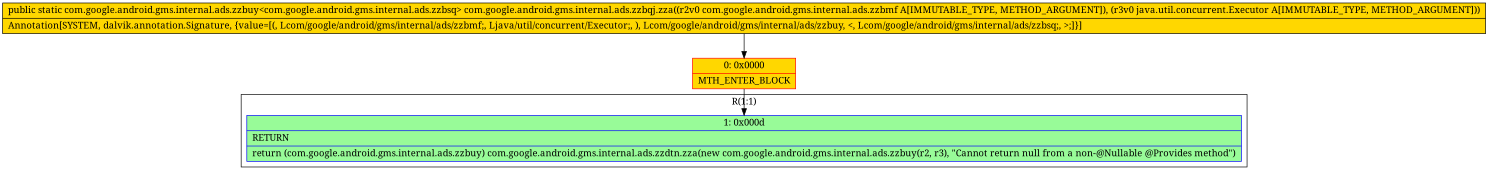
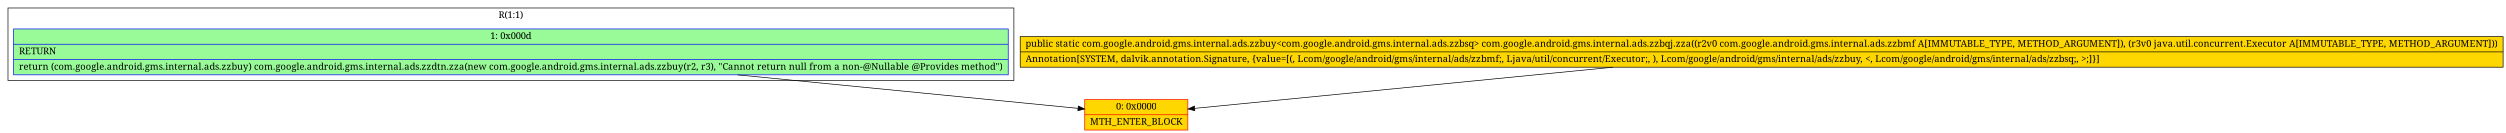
edge "0: 0x0000" -> "1: 0x000d": reversed
